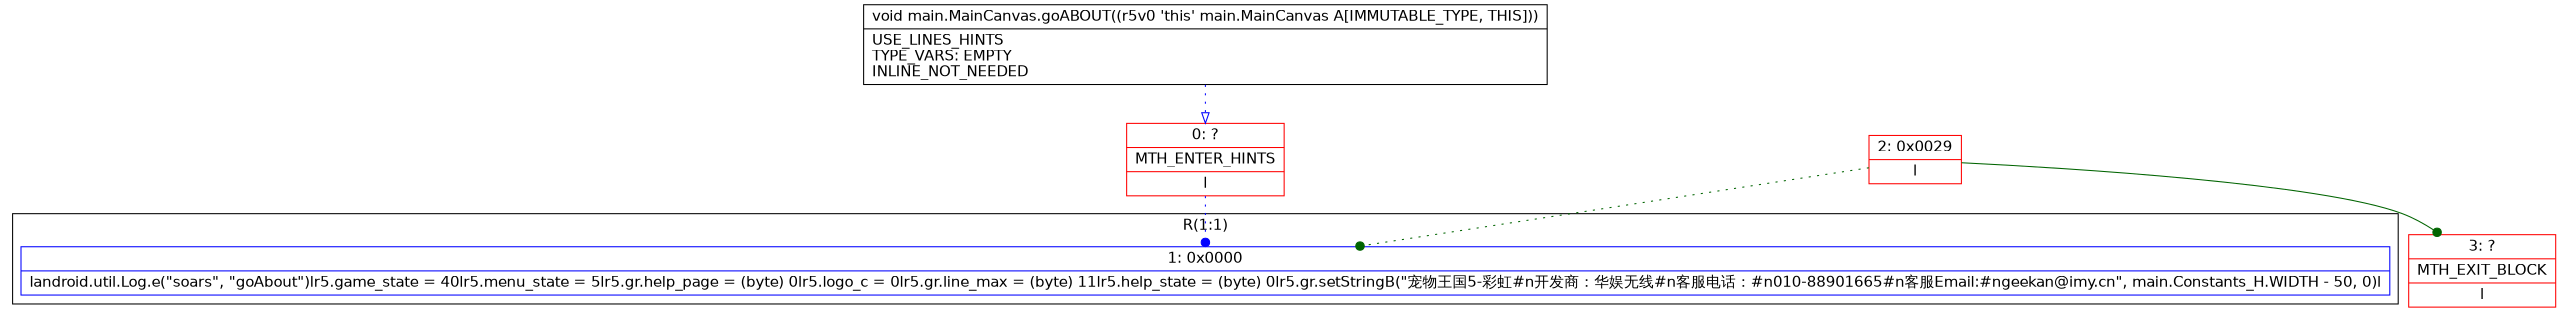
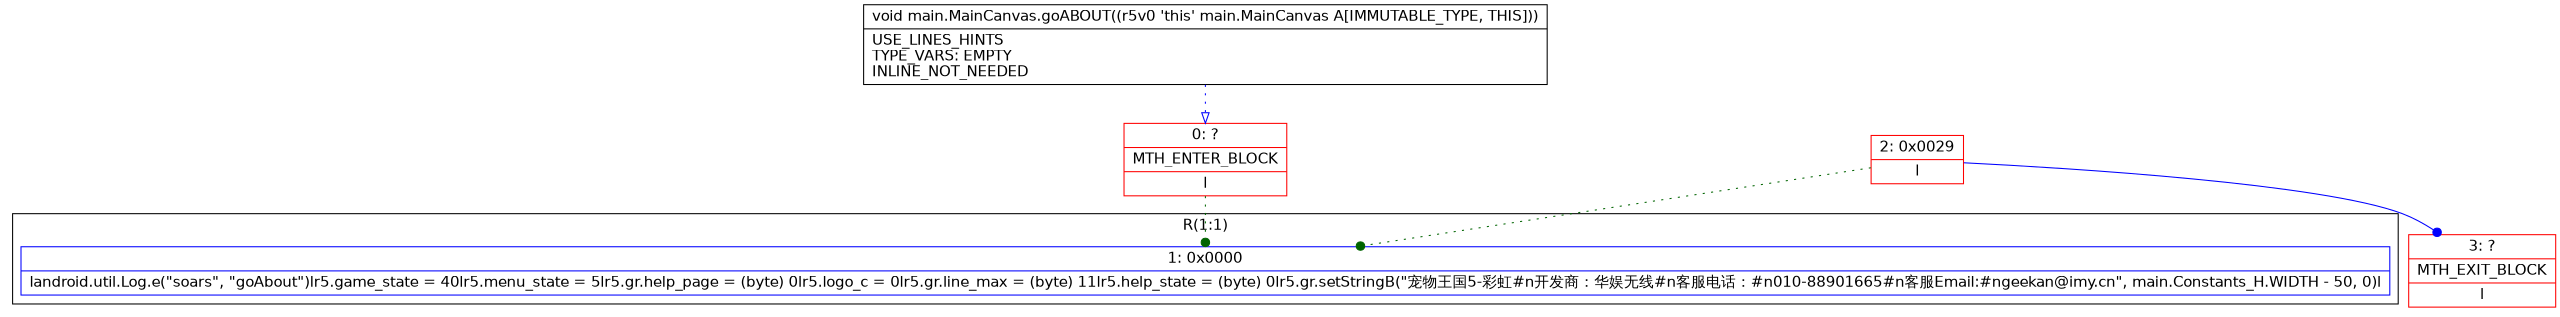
node "0: ?": text "MTH_ENTER_HINTS" -> "MTH_ENTER_BLOCK"
edge "2: 0x0029" -> "3: ?": color darkgreen -> blue
edge "0: ?" -> "1: 0x0000": color blue -> darkgreen
